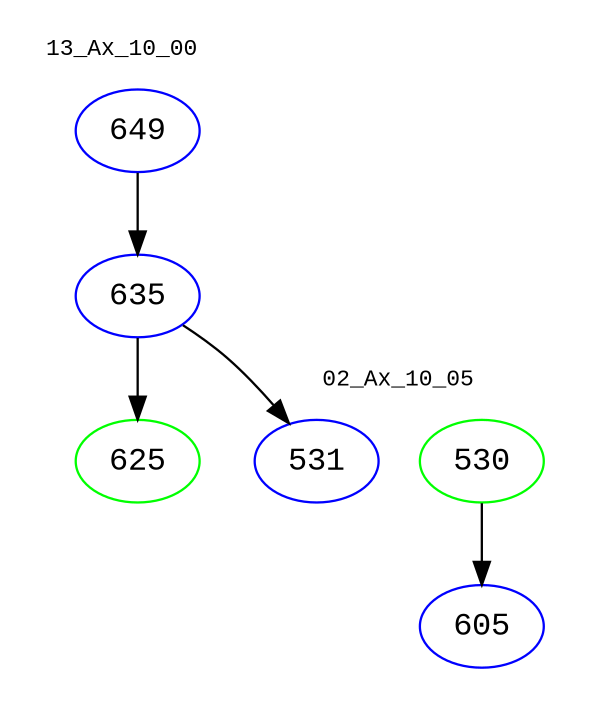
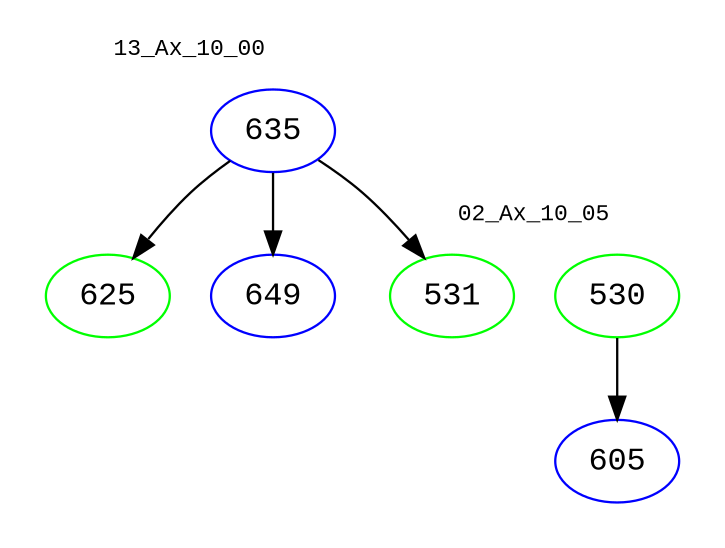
edge "649" -> "635": reversed
node "531": color blue -> green
